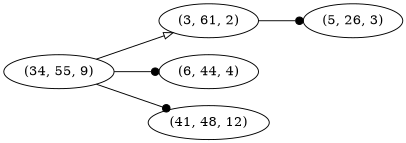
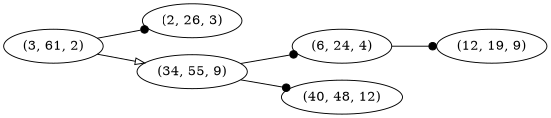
node "(5, 26, 3)": label "(5, 26, 3)" -> "(2, 26, 3)"
node "(12, 19, 9)": added
edge "(34, 55, 9)" -> "(3, 61, 2)": reversed
node "(6, 44, 4)": label "(6, 44, 4)" -> "(6, 24, 4)"
node "(41, 48, 12)": label "(41, 48, 12)" -> "(40, 48, 12)"
